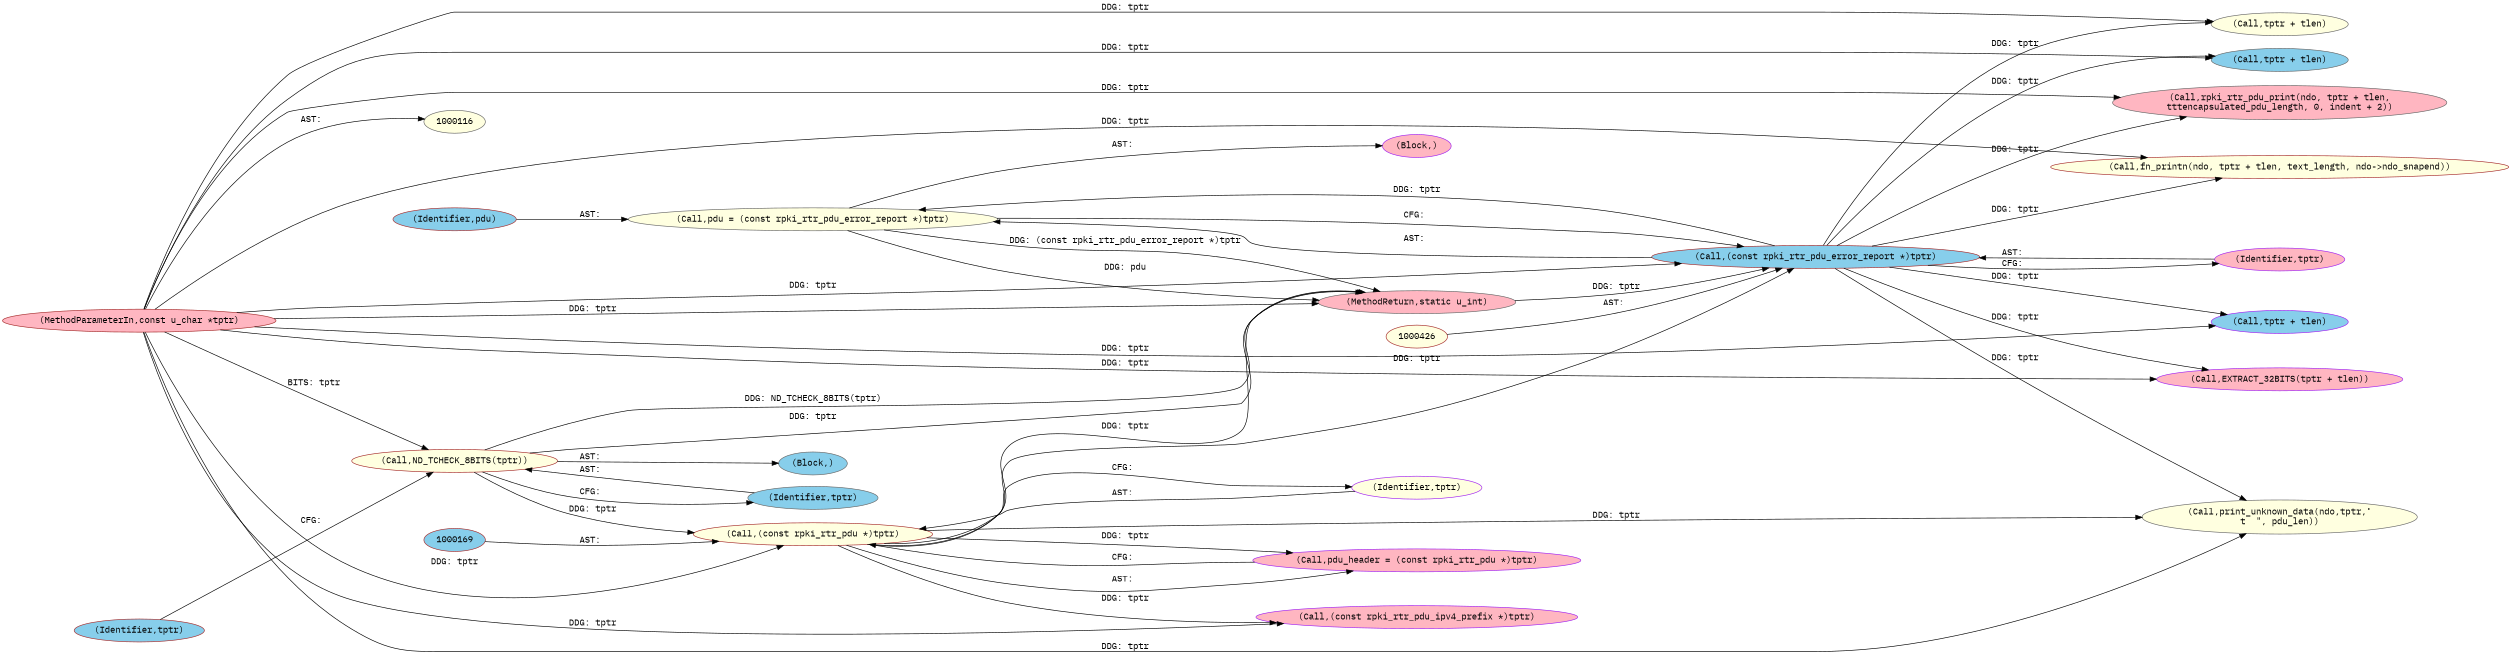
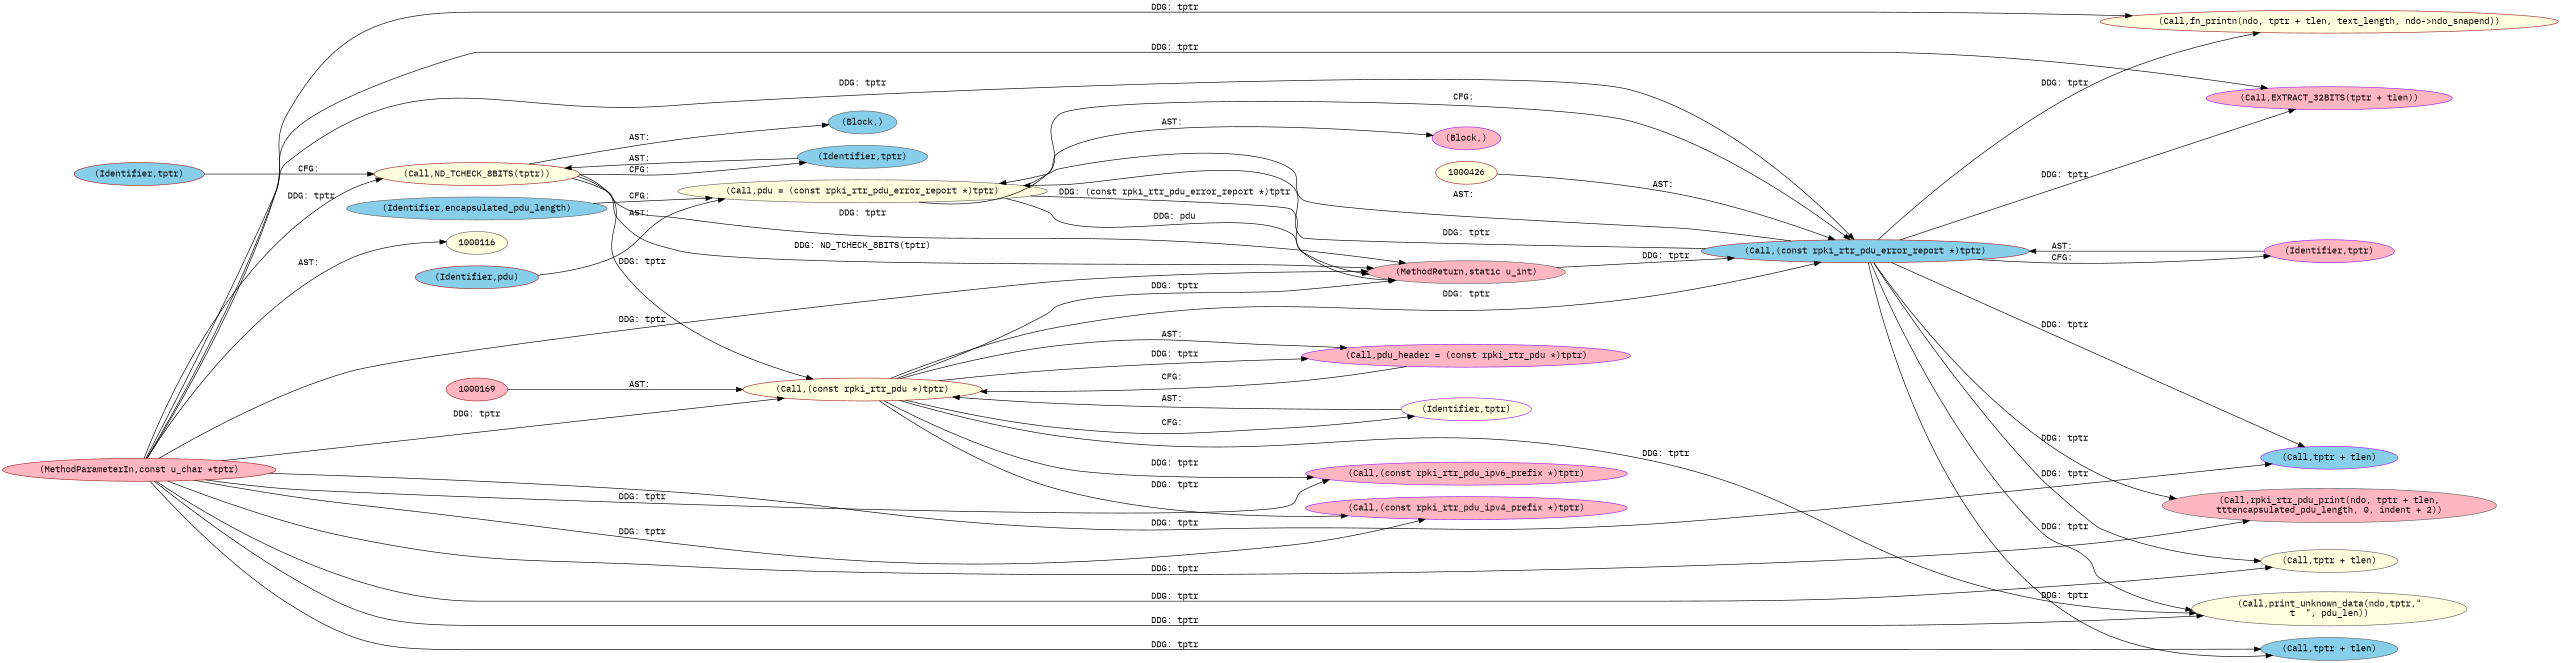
node "(Identifier,encapsulated_pdu_length)": added
edge "(MethodParameterIn,const u_char *tptr)" -> "(Call,ND_TCHECK_8BITS(tptr))": label "BITS: tptr" -> "DDG: tptr"
node "(Call,(const rpki_rtr_pdu_ipv6_prefix *)tptr)": added
node "1000169": fillcolor skyblue -> lightpink
